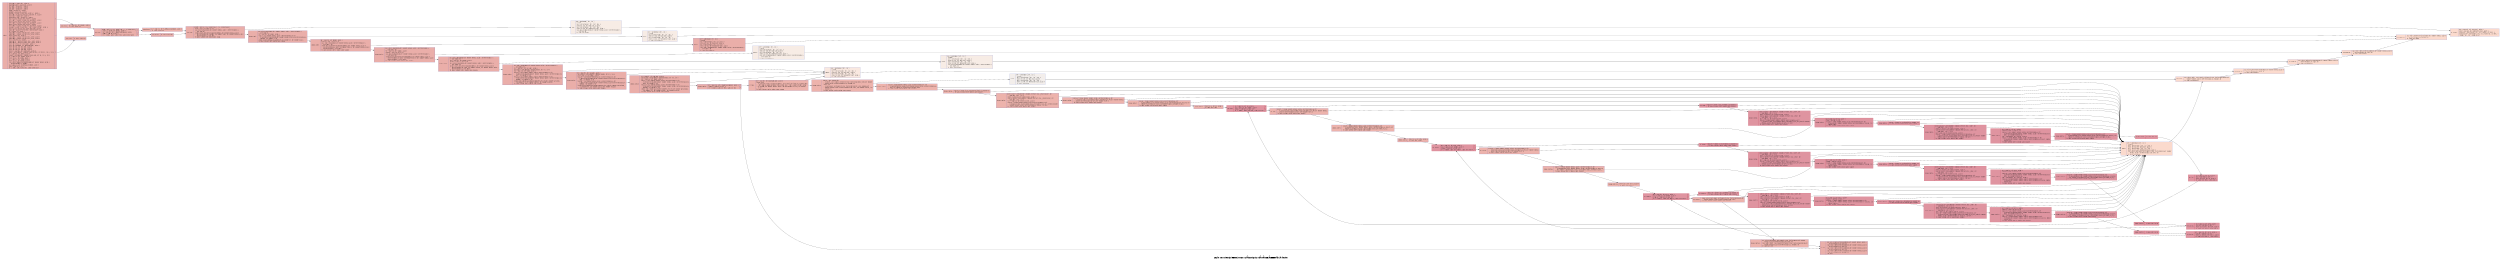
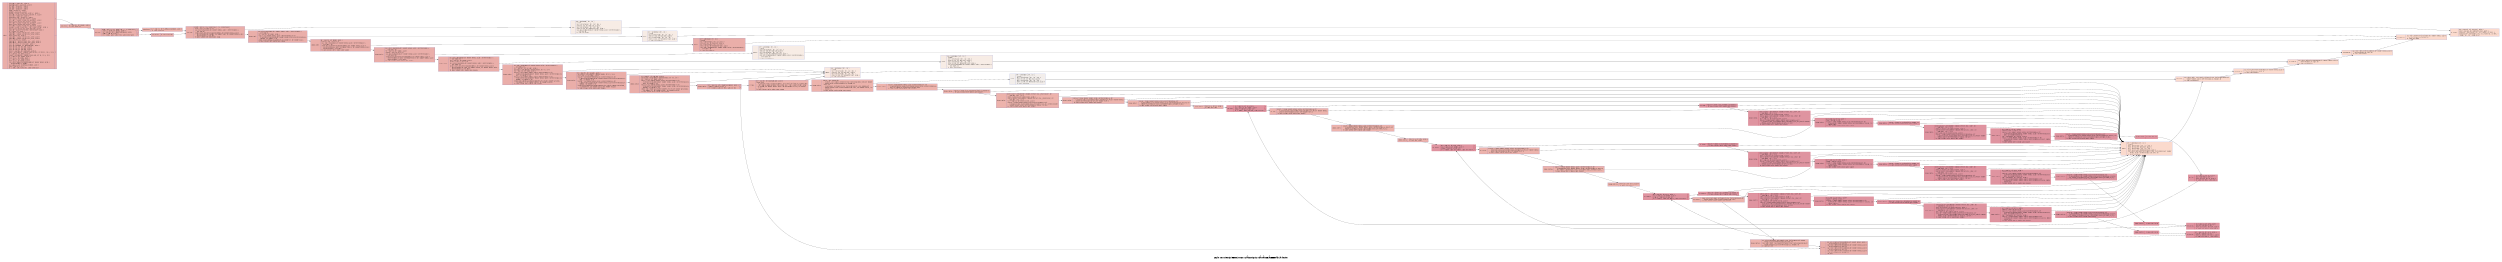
node "cond.false:": removed
